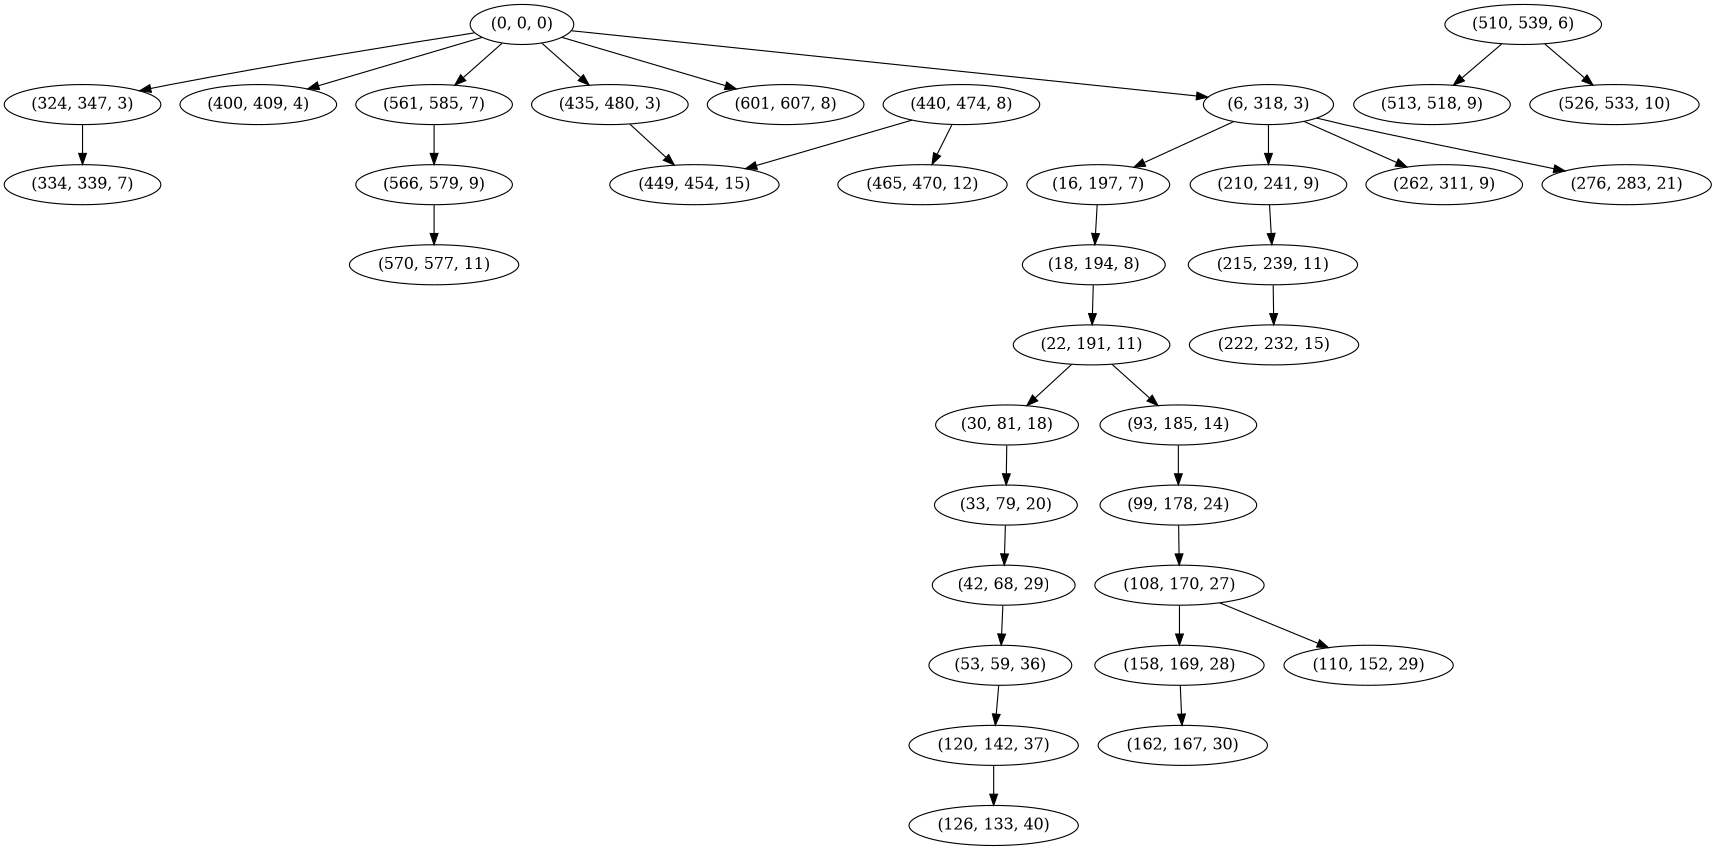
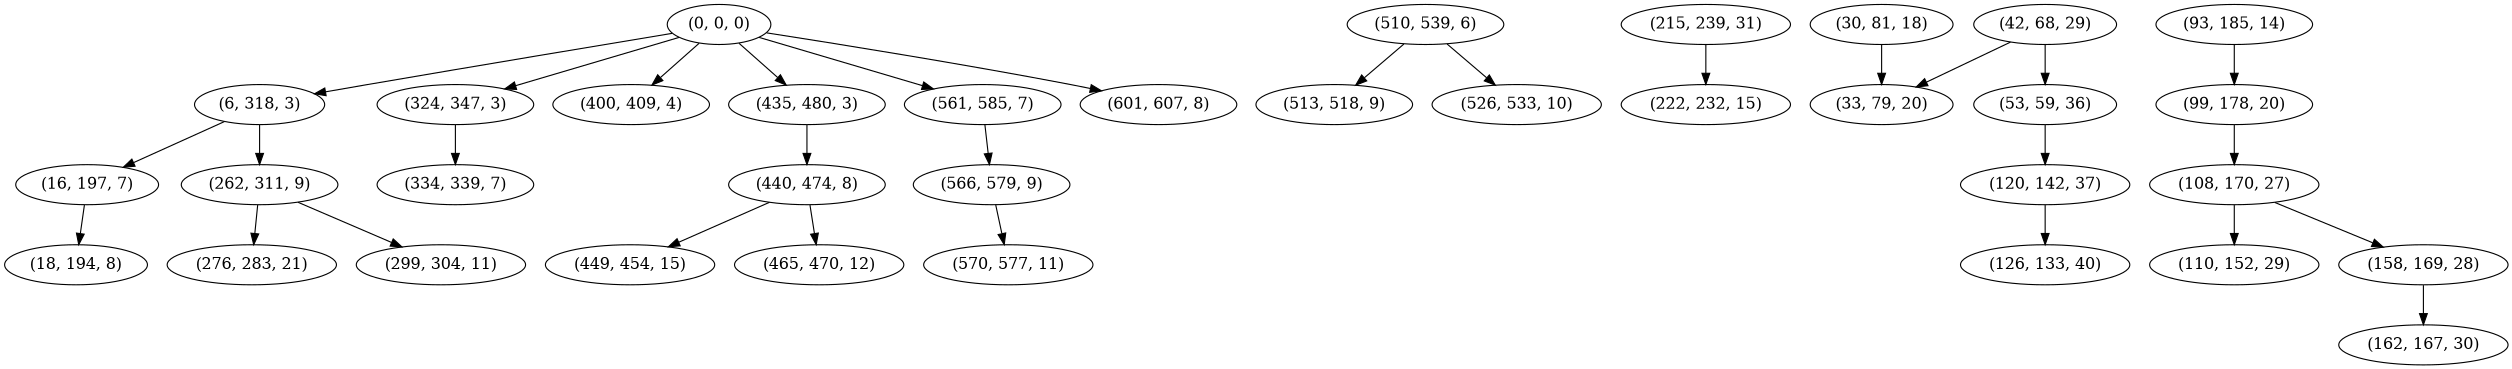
edge "(435, 480, 3)" -> "(449, 454, 15)": now "(435, 480, 3)" -> "(440, 474, 8)"
edge "(6, 318, 3)" -> "(276, 283, 21)": now "(262, 311, 9)" -> "(276, 283, 21)"
node "(210, 241, 9)": removed
node "(299, 304, 11)": added
node "(215, 239, 11)": label "(215, 239, 11)" -> "(215, 239, 31)"
node "(22, 191, 11)": removed
node "(99, 178, 24)": label "(99, 178, 24)" -> "(99, 178, 20)"
edge "(33, 79, 20)" -> "(42, 68, 29)": reversed
